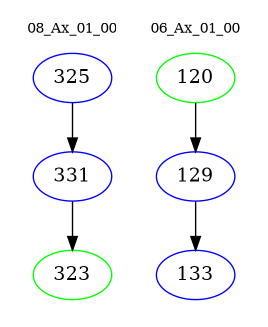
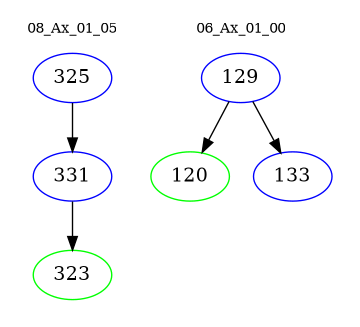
cluster "08_Ax_01_00": label "08_Ax_01_00" -> "08_Ax_01_05"
edge "120" -> "129": reversed
